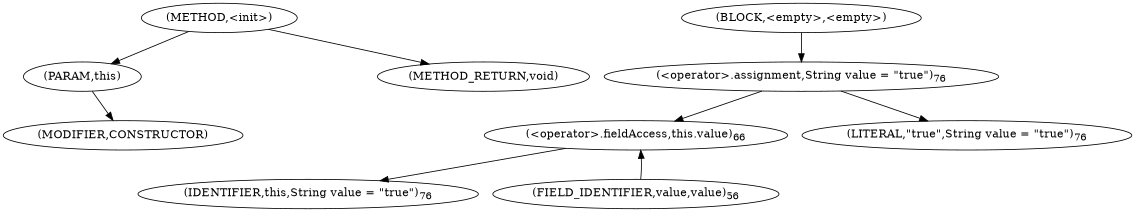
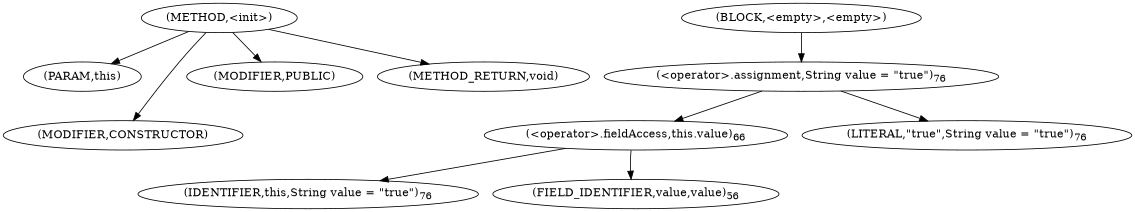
node "(MODIFIER,PUBLIC)": added
edge "(PARAM,this)" -> "(MODIFIER,CONSTRUCTOR)": now "(METHOD,<init>)" -> "(MODIFIER,CONSTRUCTOR)"
edge "(FIELD_IDENTIFIER,value,value)" -> "(<operator>.fieldAccess,this.value)": reversed
